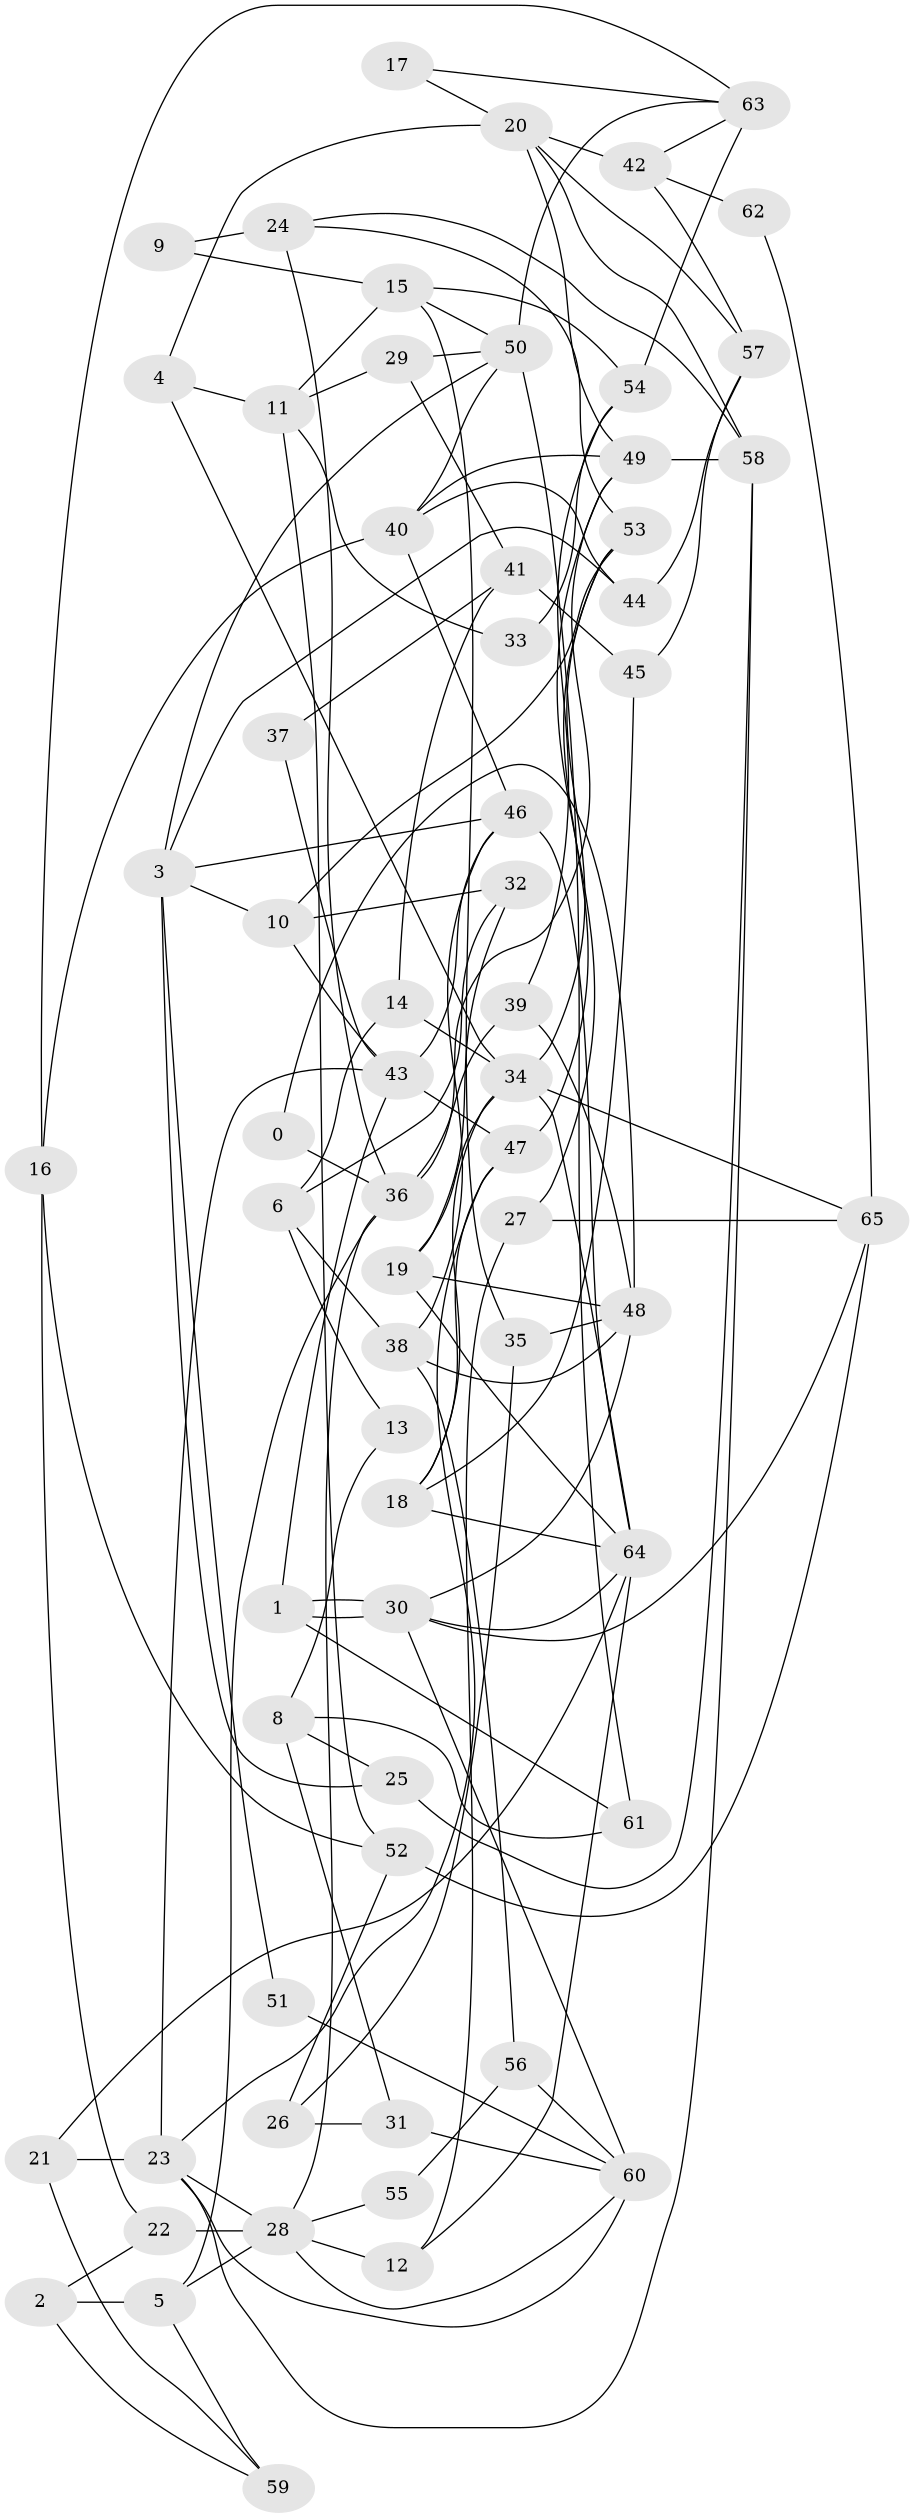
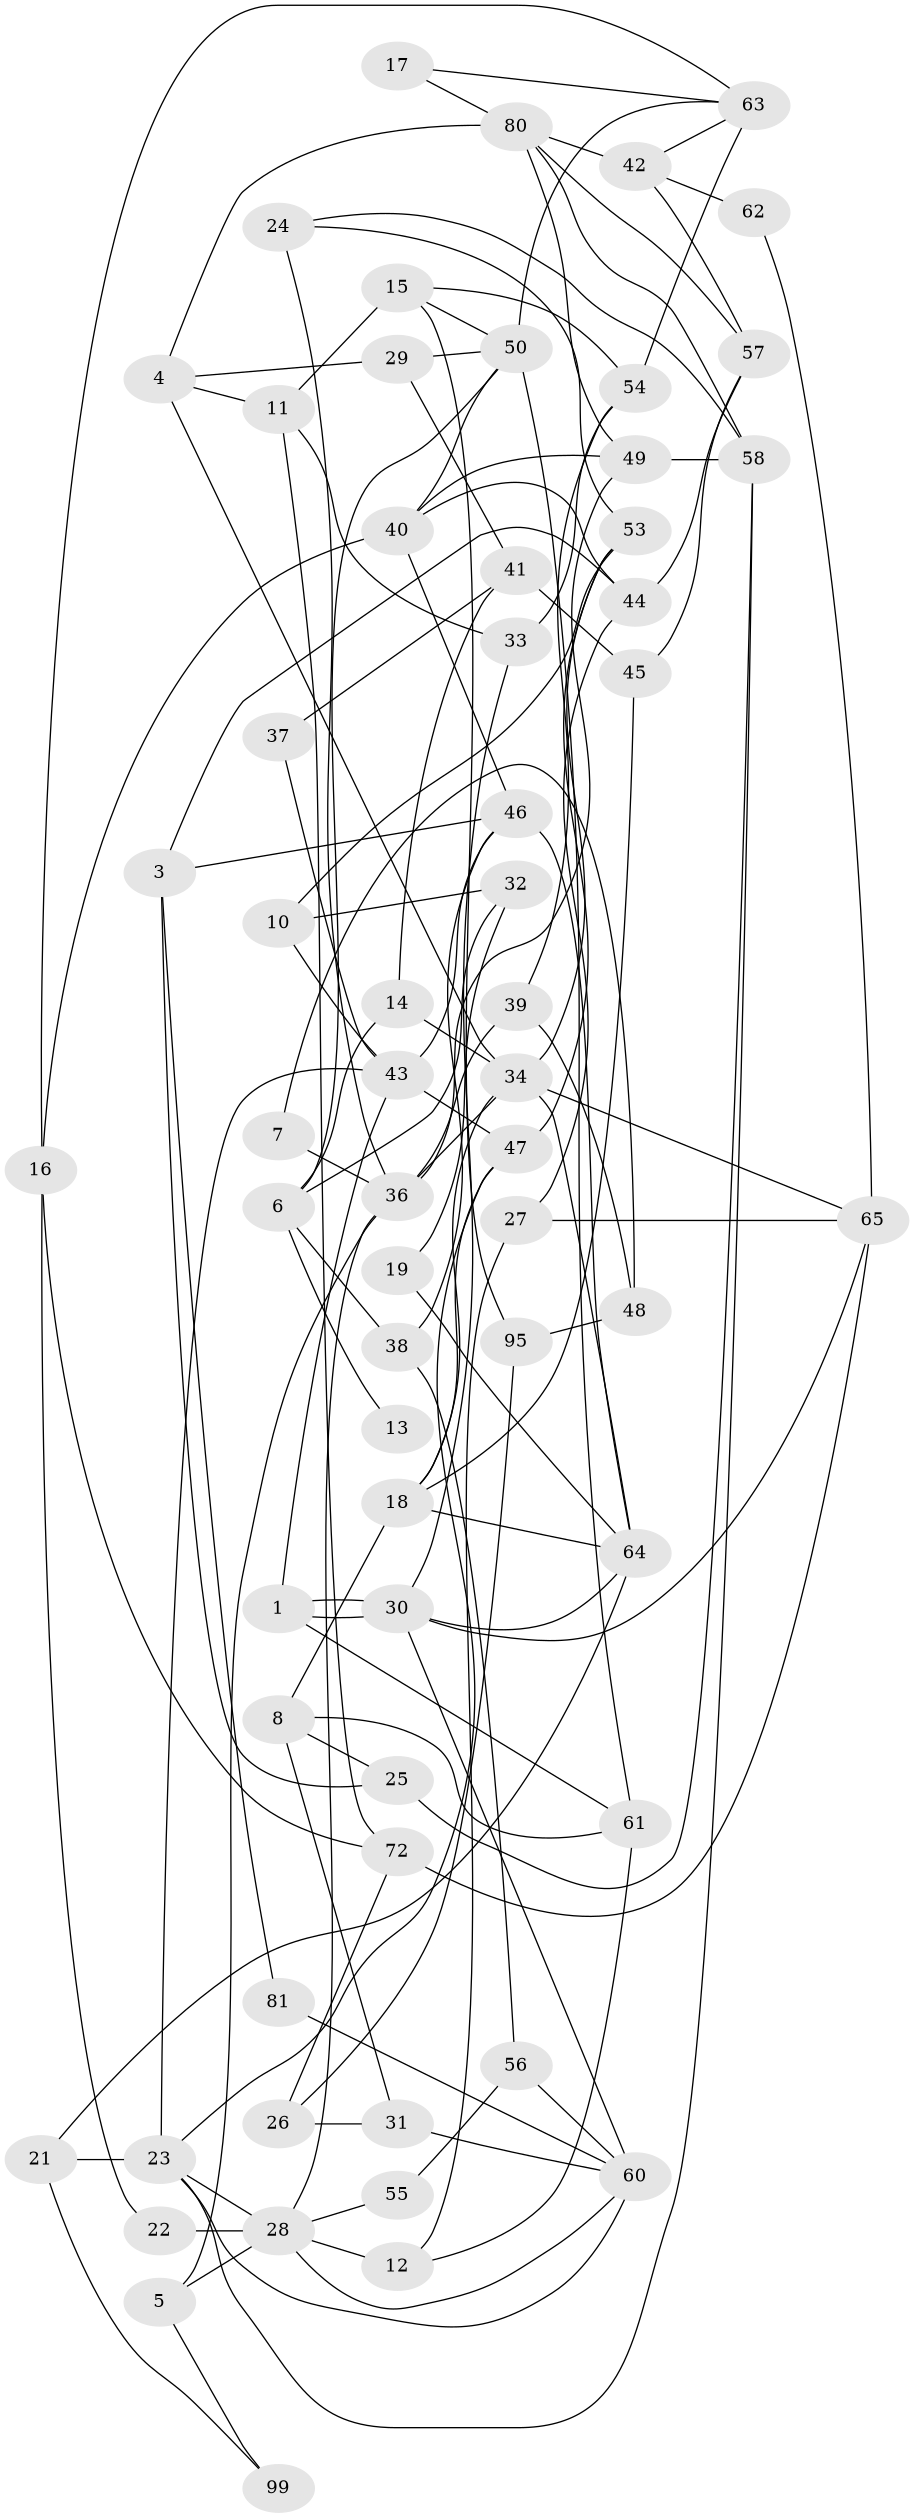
node "20": label "20" -> "80"
node "9": removed
edge "29" -- "11": now "29" -- "4"
edge "50" -- "3": now "50" -- "6"
edge "3" -- "10": removed
edge "49" -- "27": now "44" -- "27"
node "0": label "0" -> "7"
edge "34" -- "19": now "34" -- "36"
edge "19" -- "48": removed
node "35": label "35" -> "95"
edge "48" -- "38": removed
edge "48" -- "30": now "33" -- "30"
edge "13" -- "8": now "18" -- "8"
node "52": label "52" -> "72"
edge "64" -- "12": now "61" -- "12"
node "51": label "51" -> "81"
node "2": removed
node "59": label "59" -> "99"
